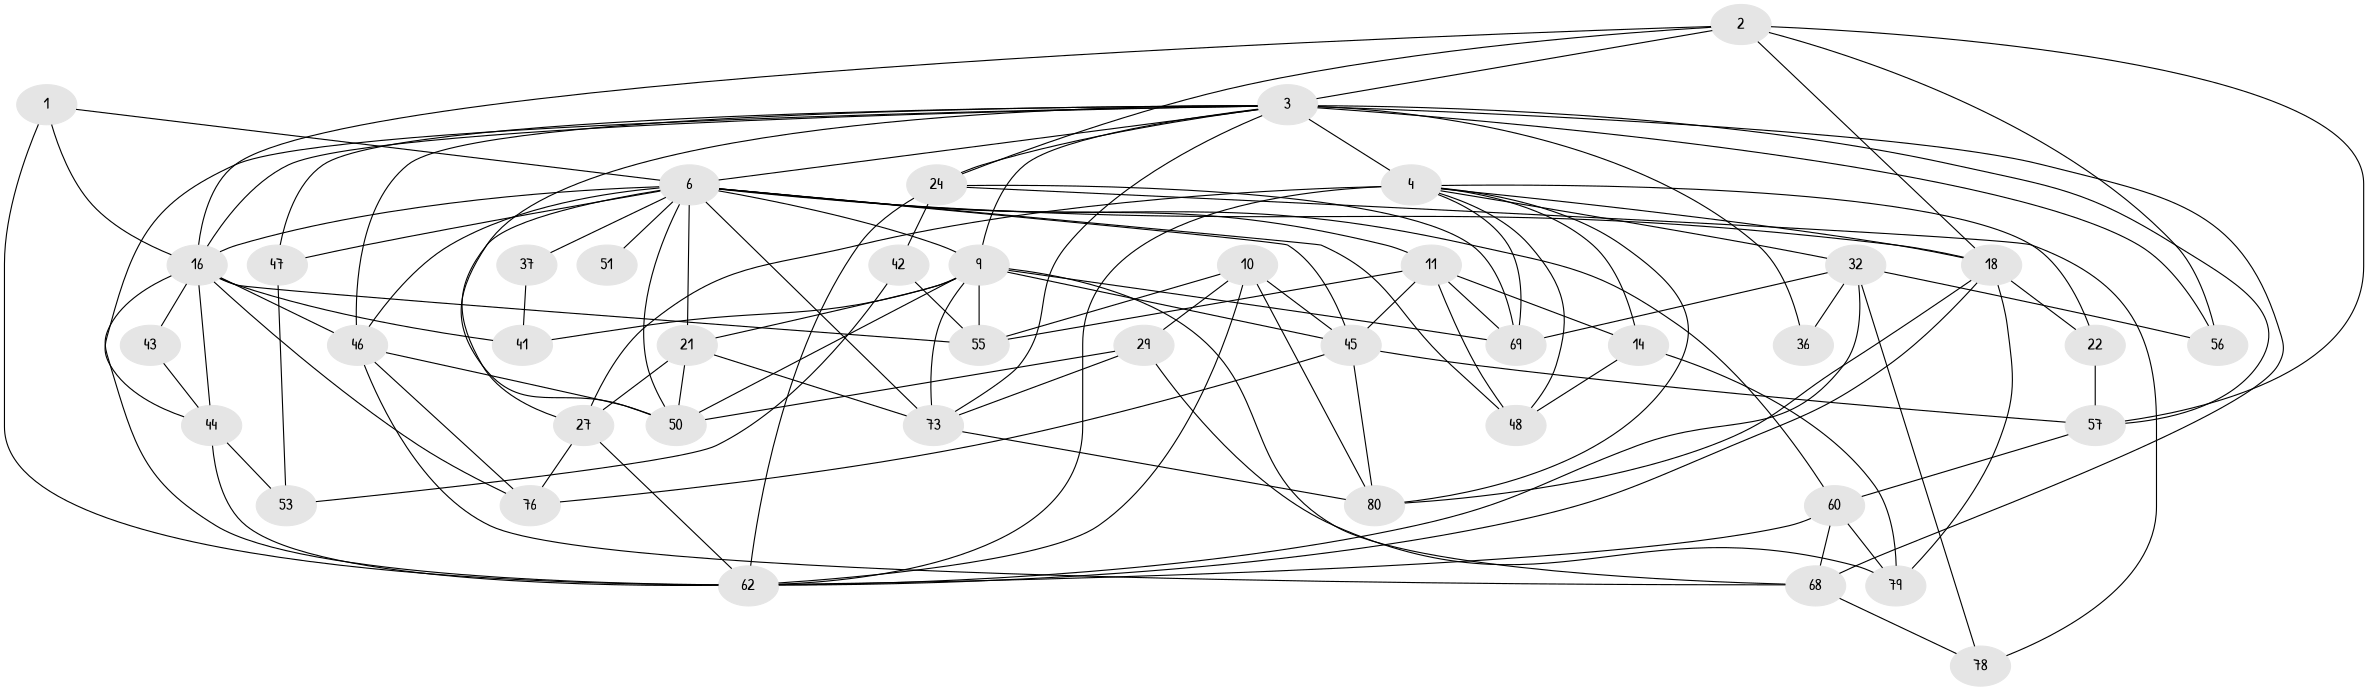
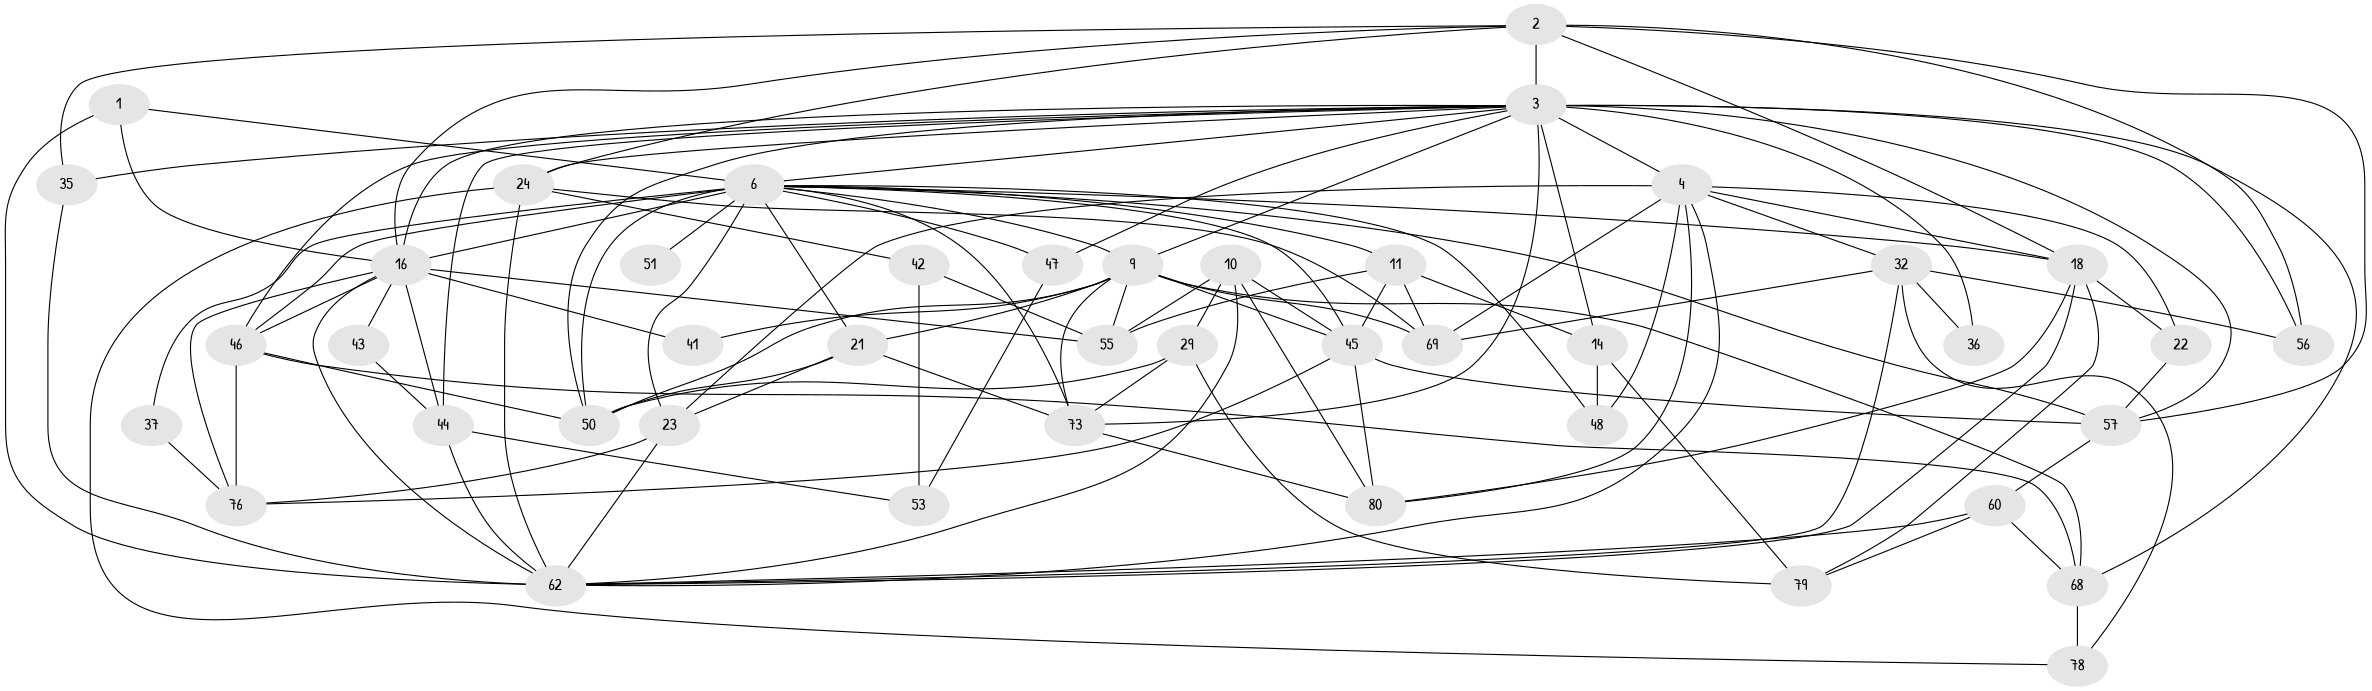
node "35": added
edge "6" -- "60": now "6" -- "57"
edge "4" -- "14": now "3" -- "14"
edge "37" -- "41": now "37" -- "76"
edge "11" -- "48": removed
node "27": label "27" -> "23"
